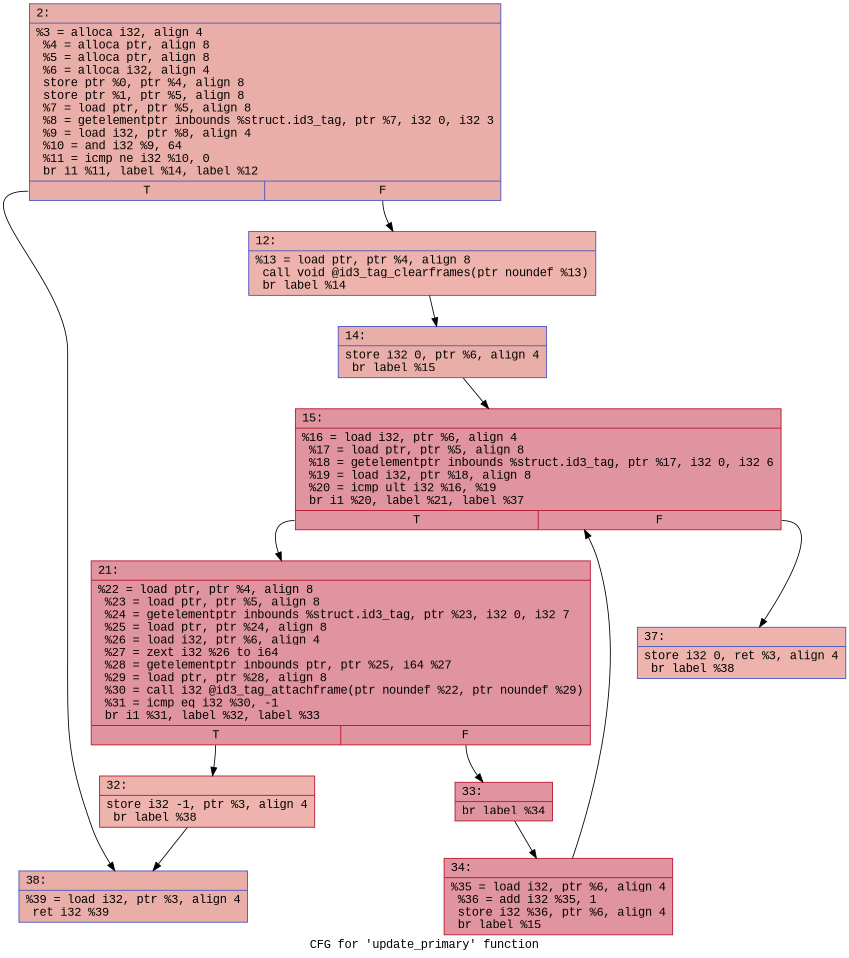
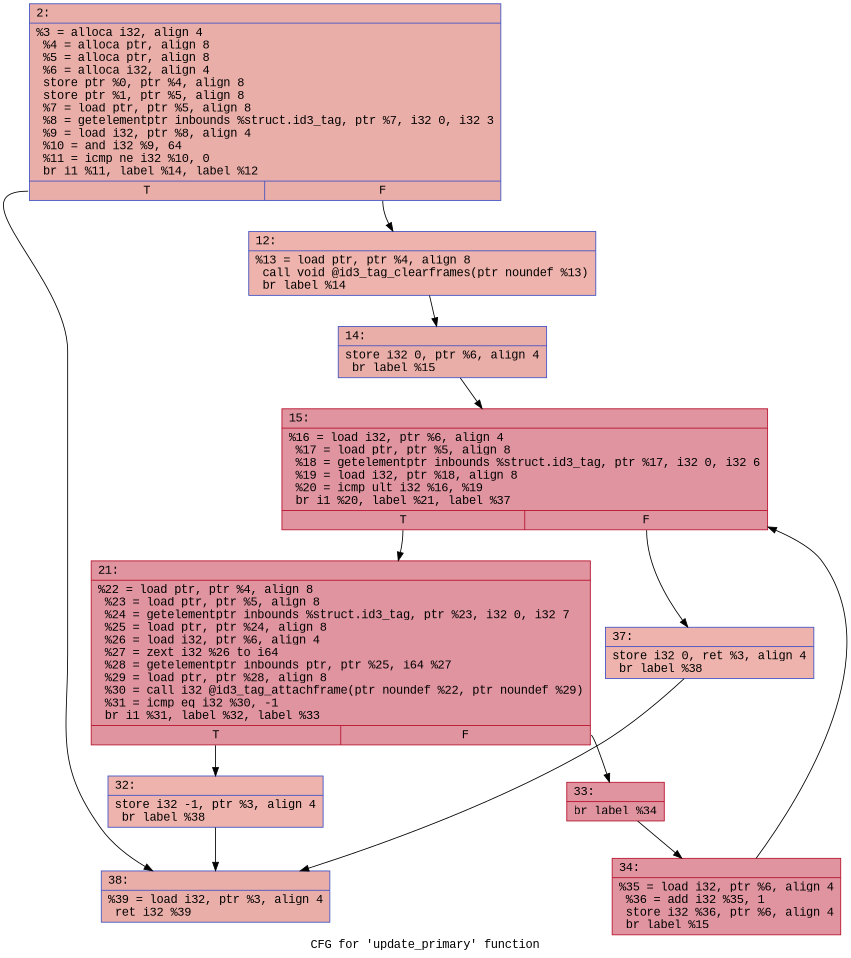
edge "37:" -> "38:": added
node "32:": color #b70d28ff -> #3d50c3ff
